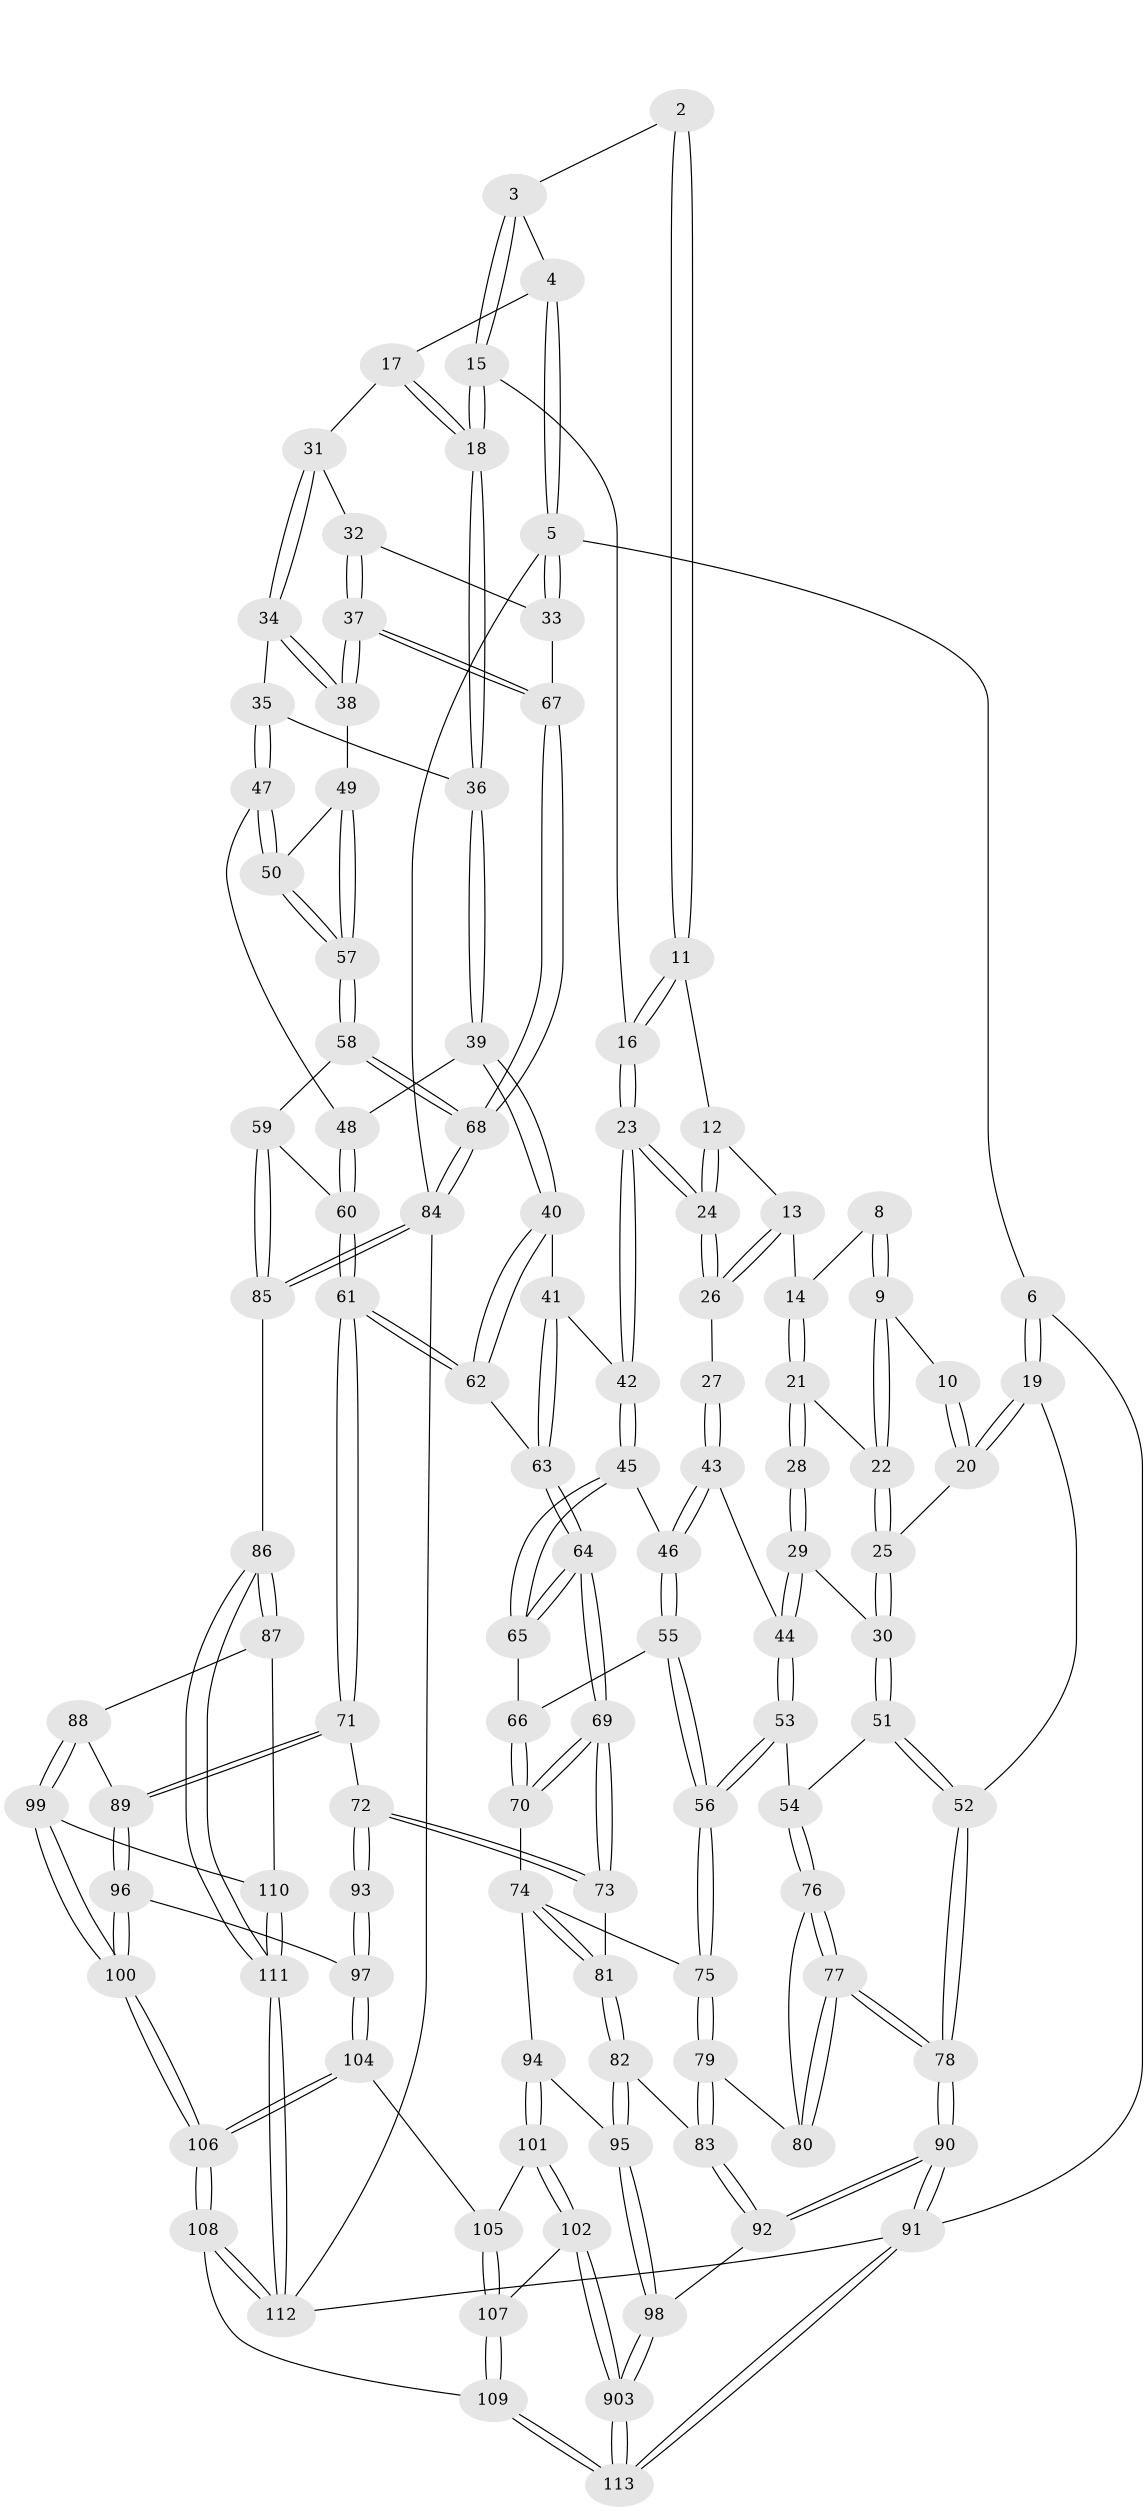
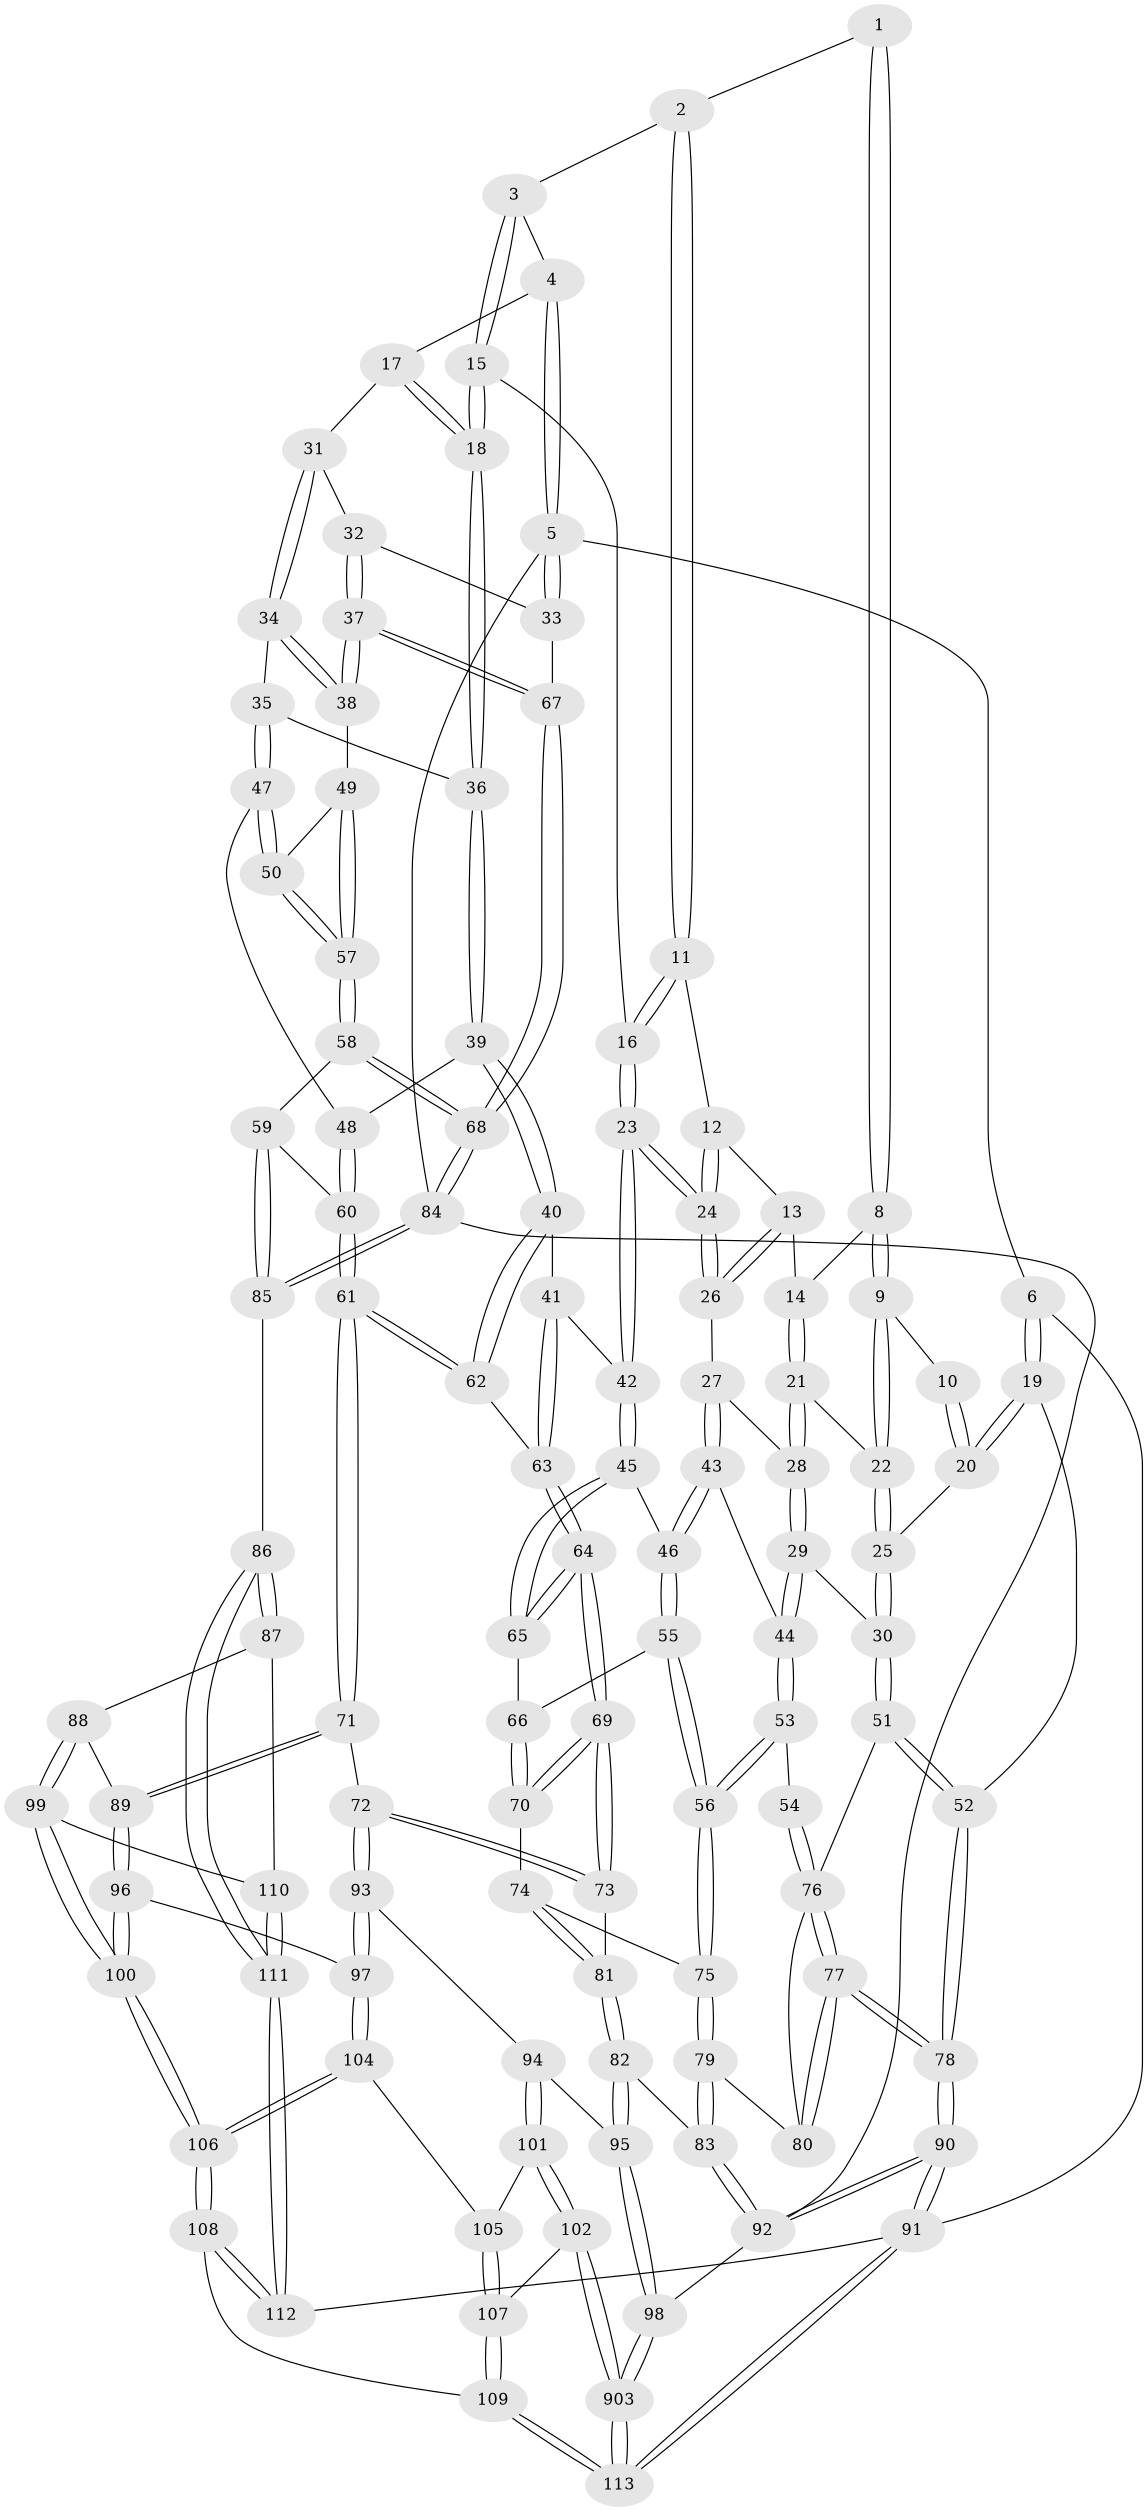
node "1": added
edge "27" -- "28": added
edge "51" -- "54": now "51" -- "76"
edge "84" -- "112": now "84" -- "92"
edge "74" -- "94": now "93" -- "94"
